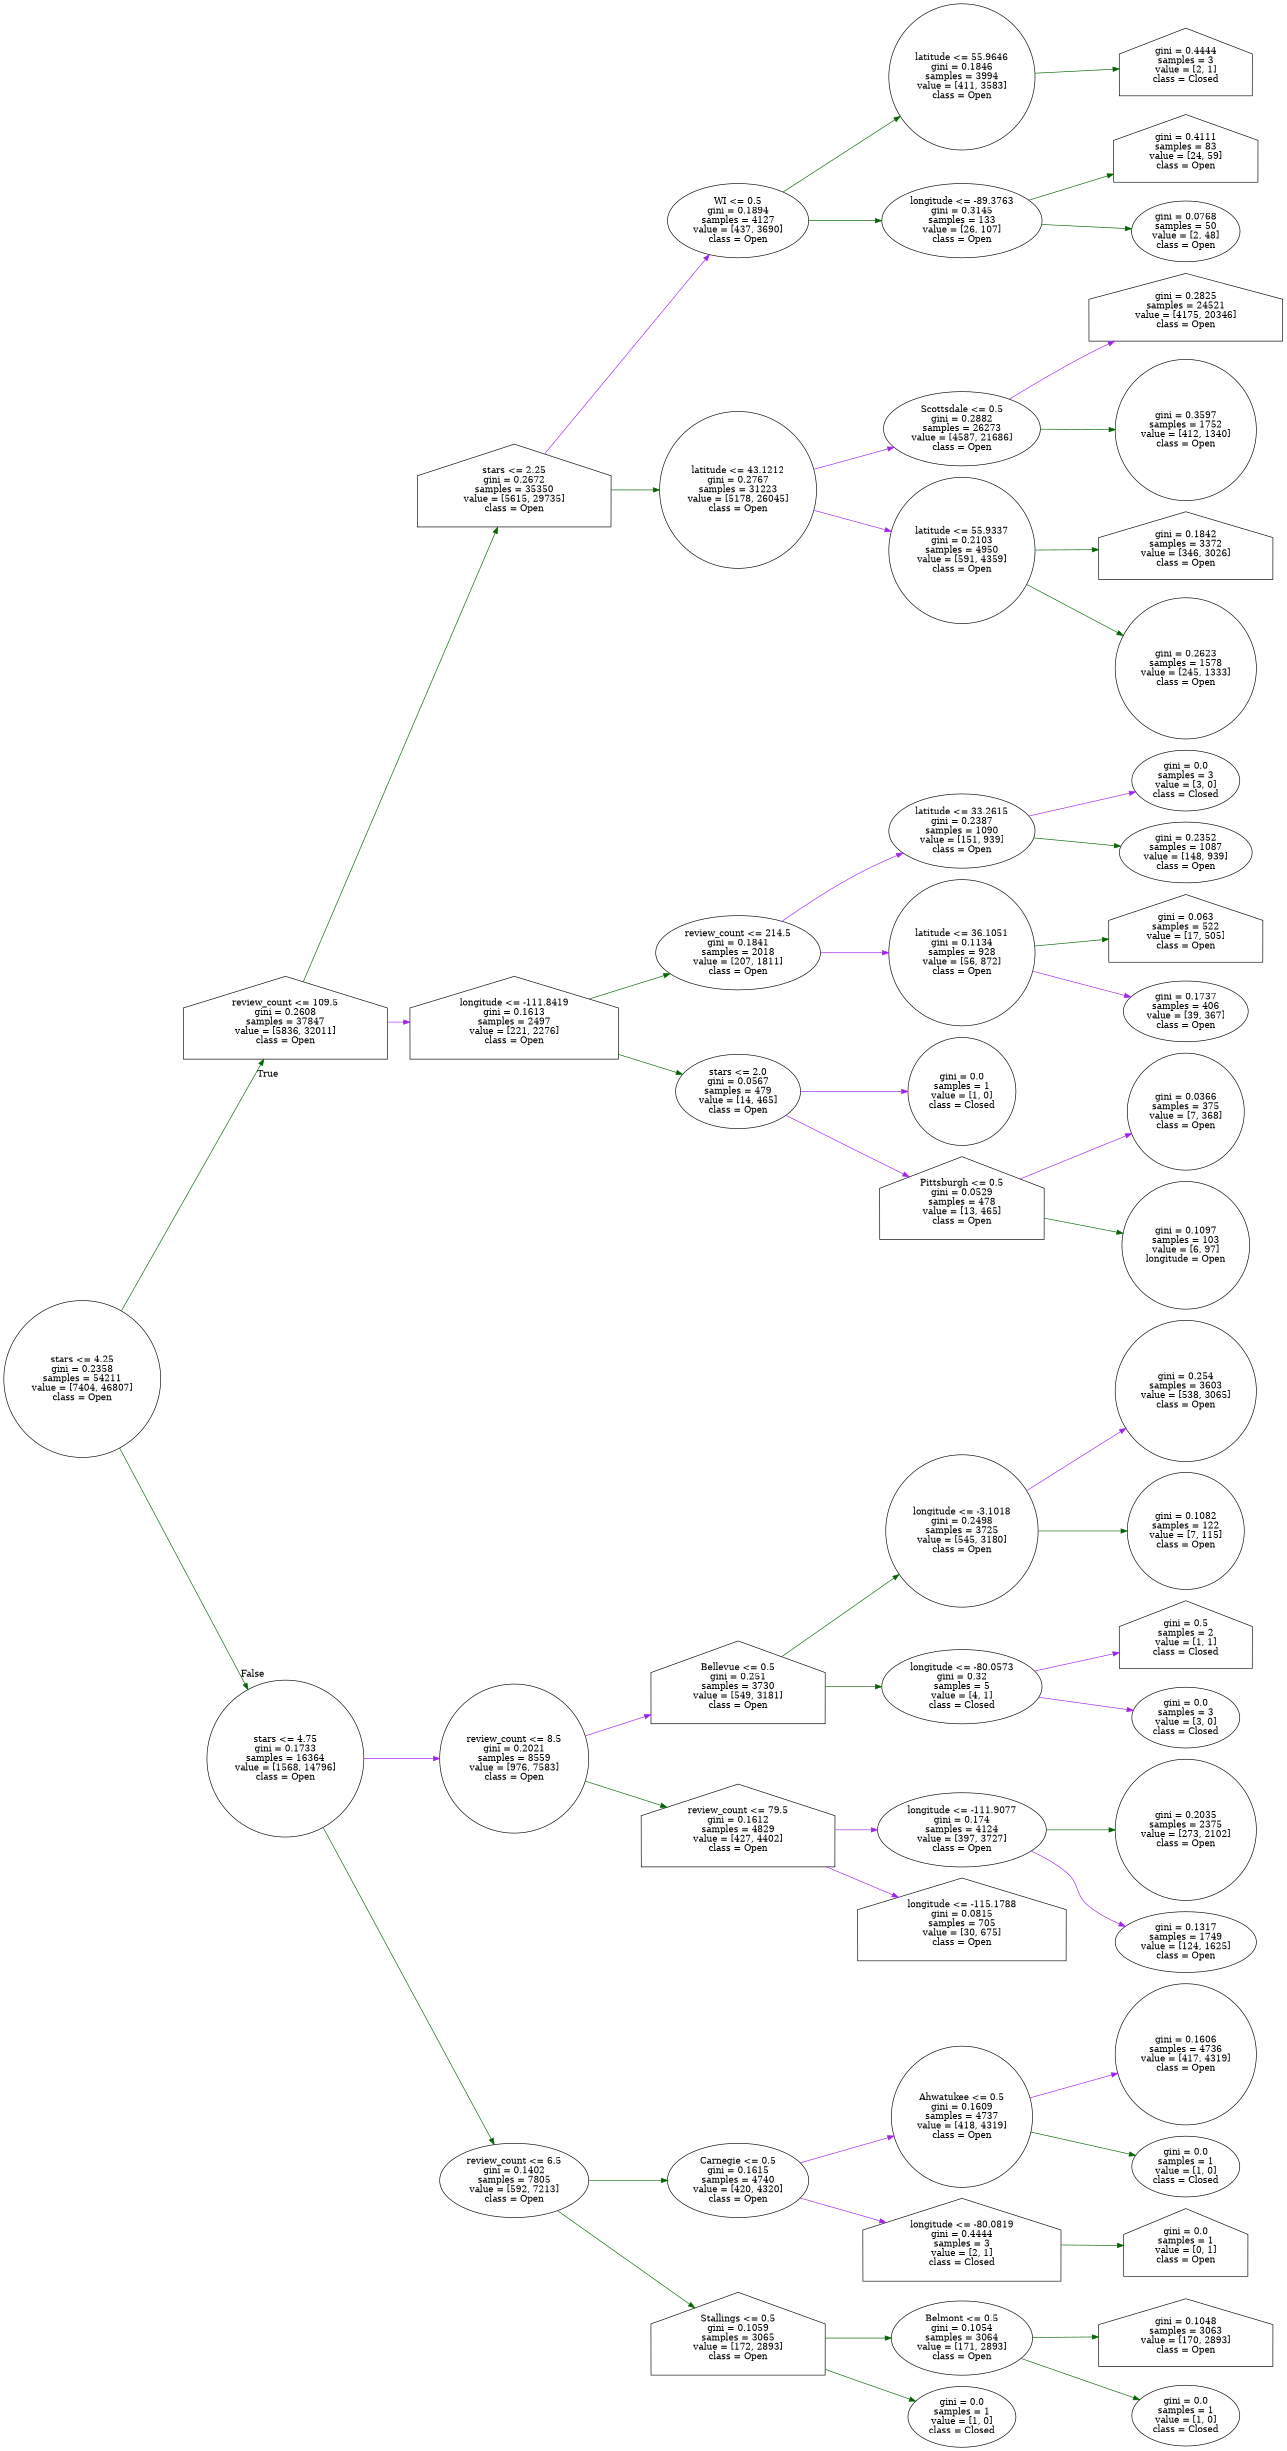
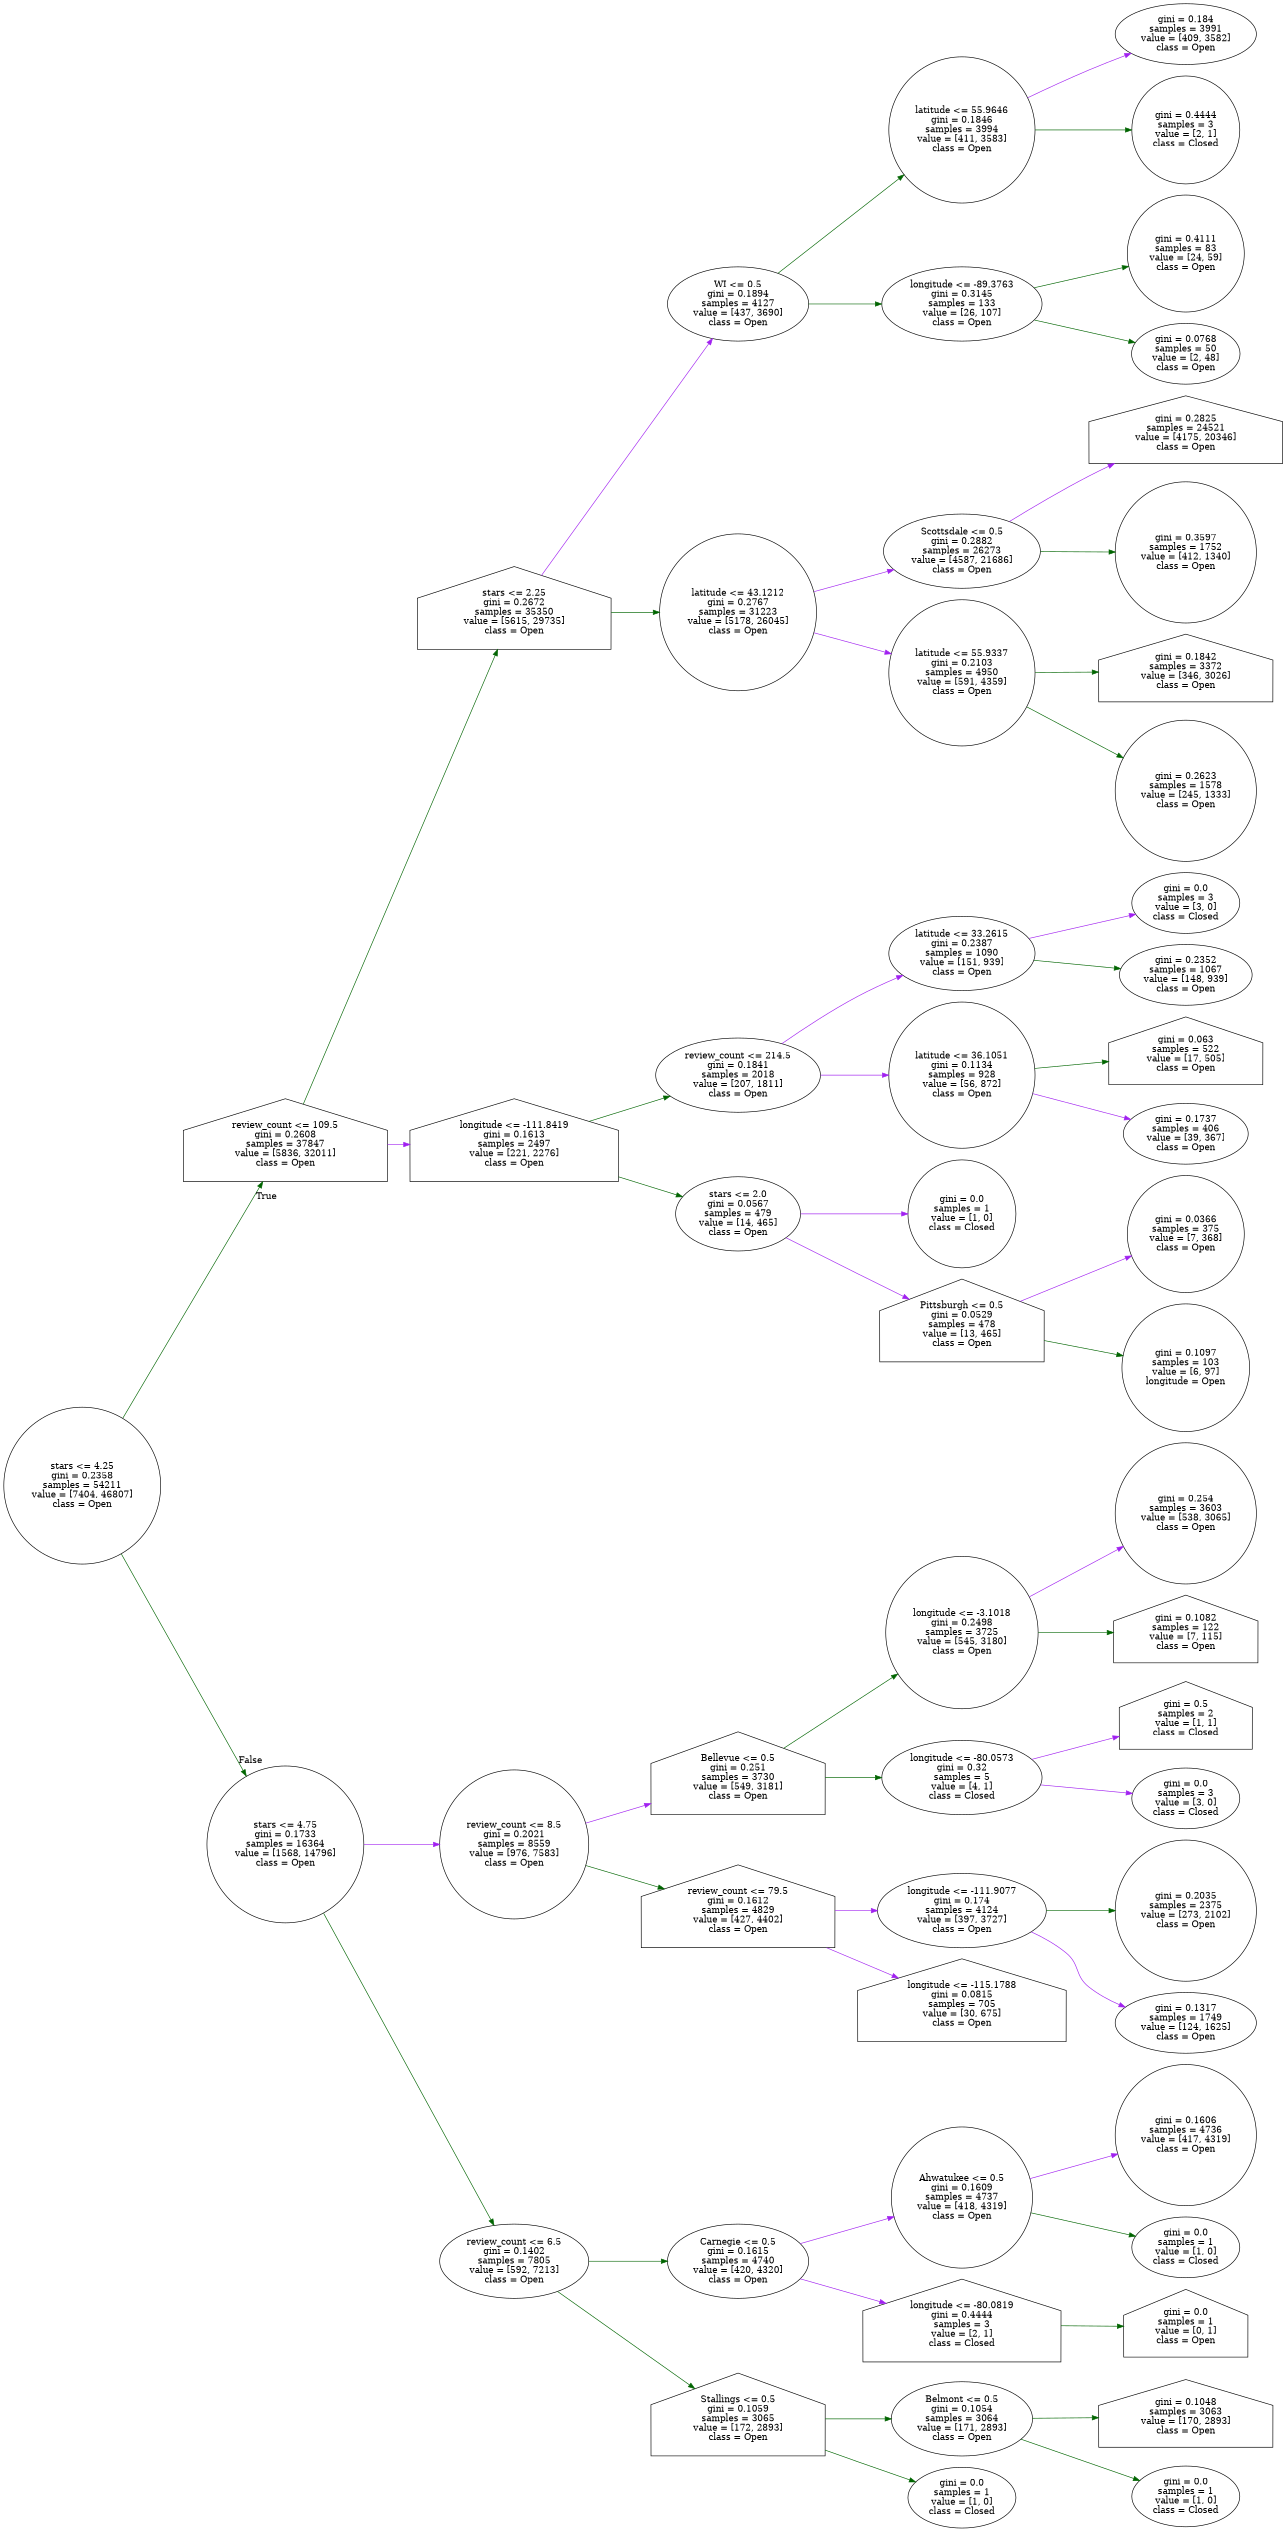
node "gini = 0.184 samples = 3991 value = [409, 3582] class = Open": added
node "gini = 0.4444 samples = 3 value = [2, 1] class = Closed": shape house -> circle
node "gini = 0.4111 samples = 83 value = [24, 59] class = Open": shape house -> circle
node "gini = 0.2352 samples = 1087 value = [148, 939] class = Open": label "gini = 0.2352 samples = 1087 value = [148, 939] class = Open" -> "gini = 0.2352 samples = 1067 value = [148, 939] class = Open"
node "gini = 0.1082 samples = 122 value = [7, 115] class = Open": shape circle -> house
